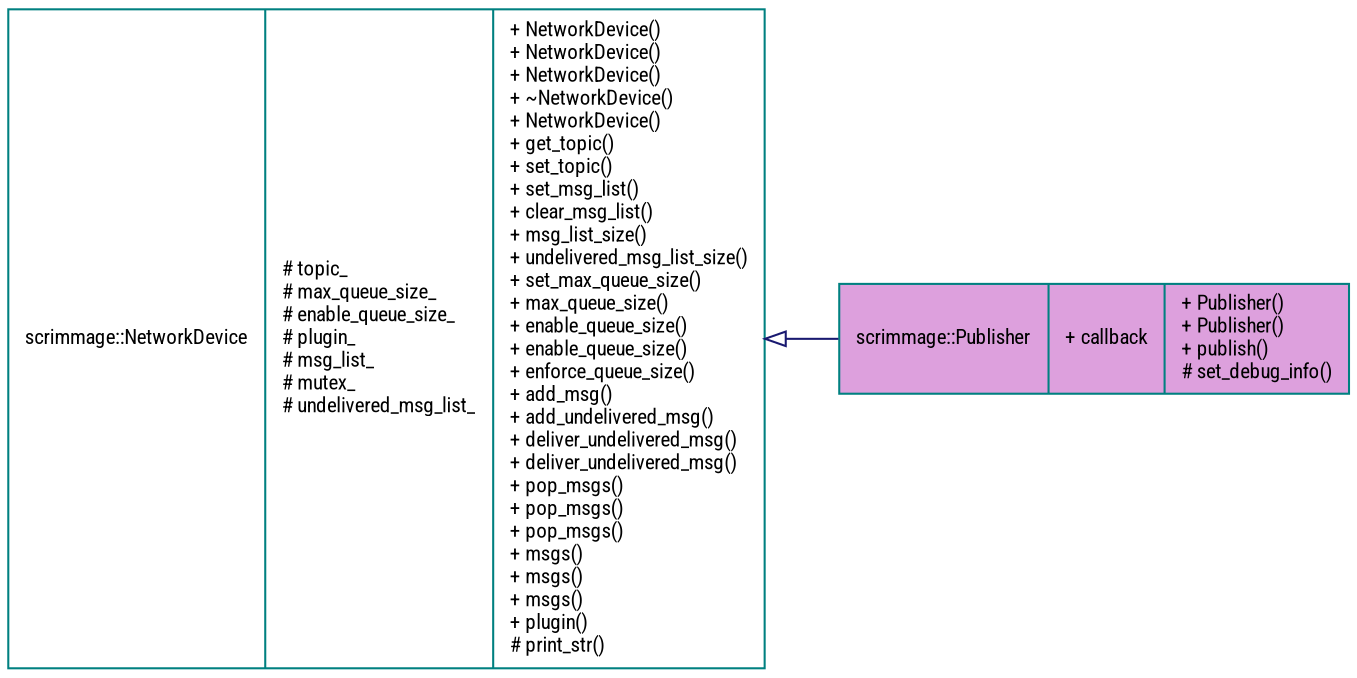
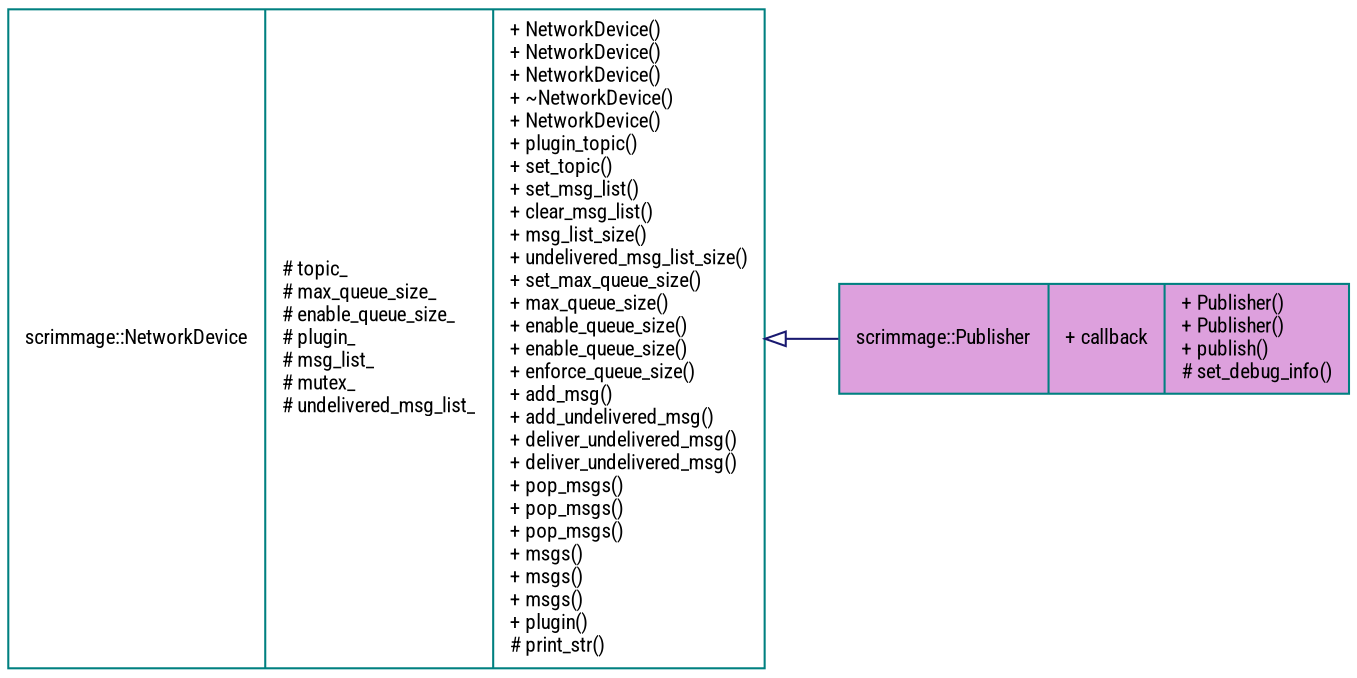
node "scrimmage::NetworkDevice": text "+ get_topic()" -> "+ plugin_topic()"
